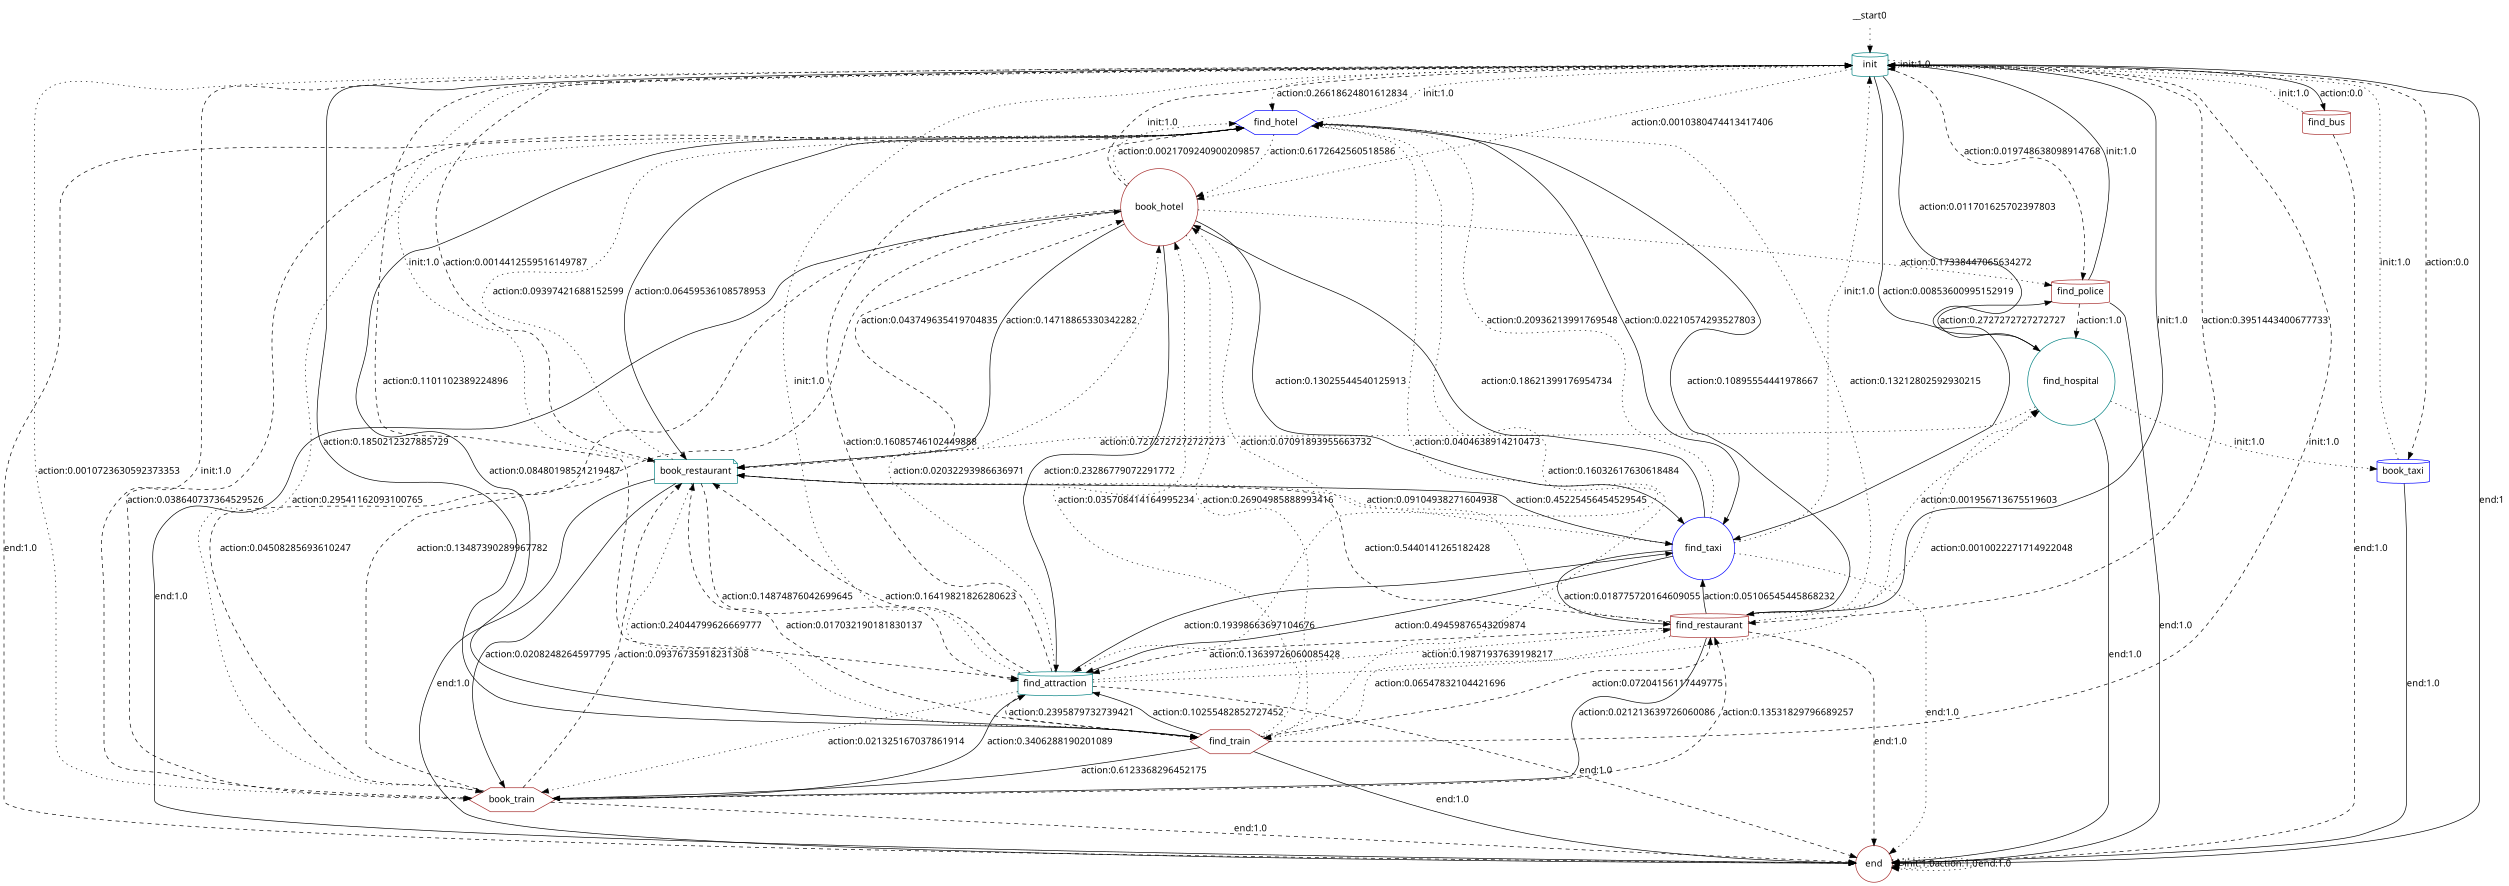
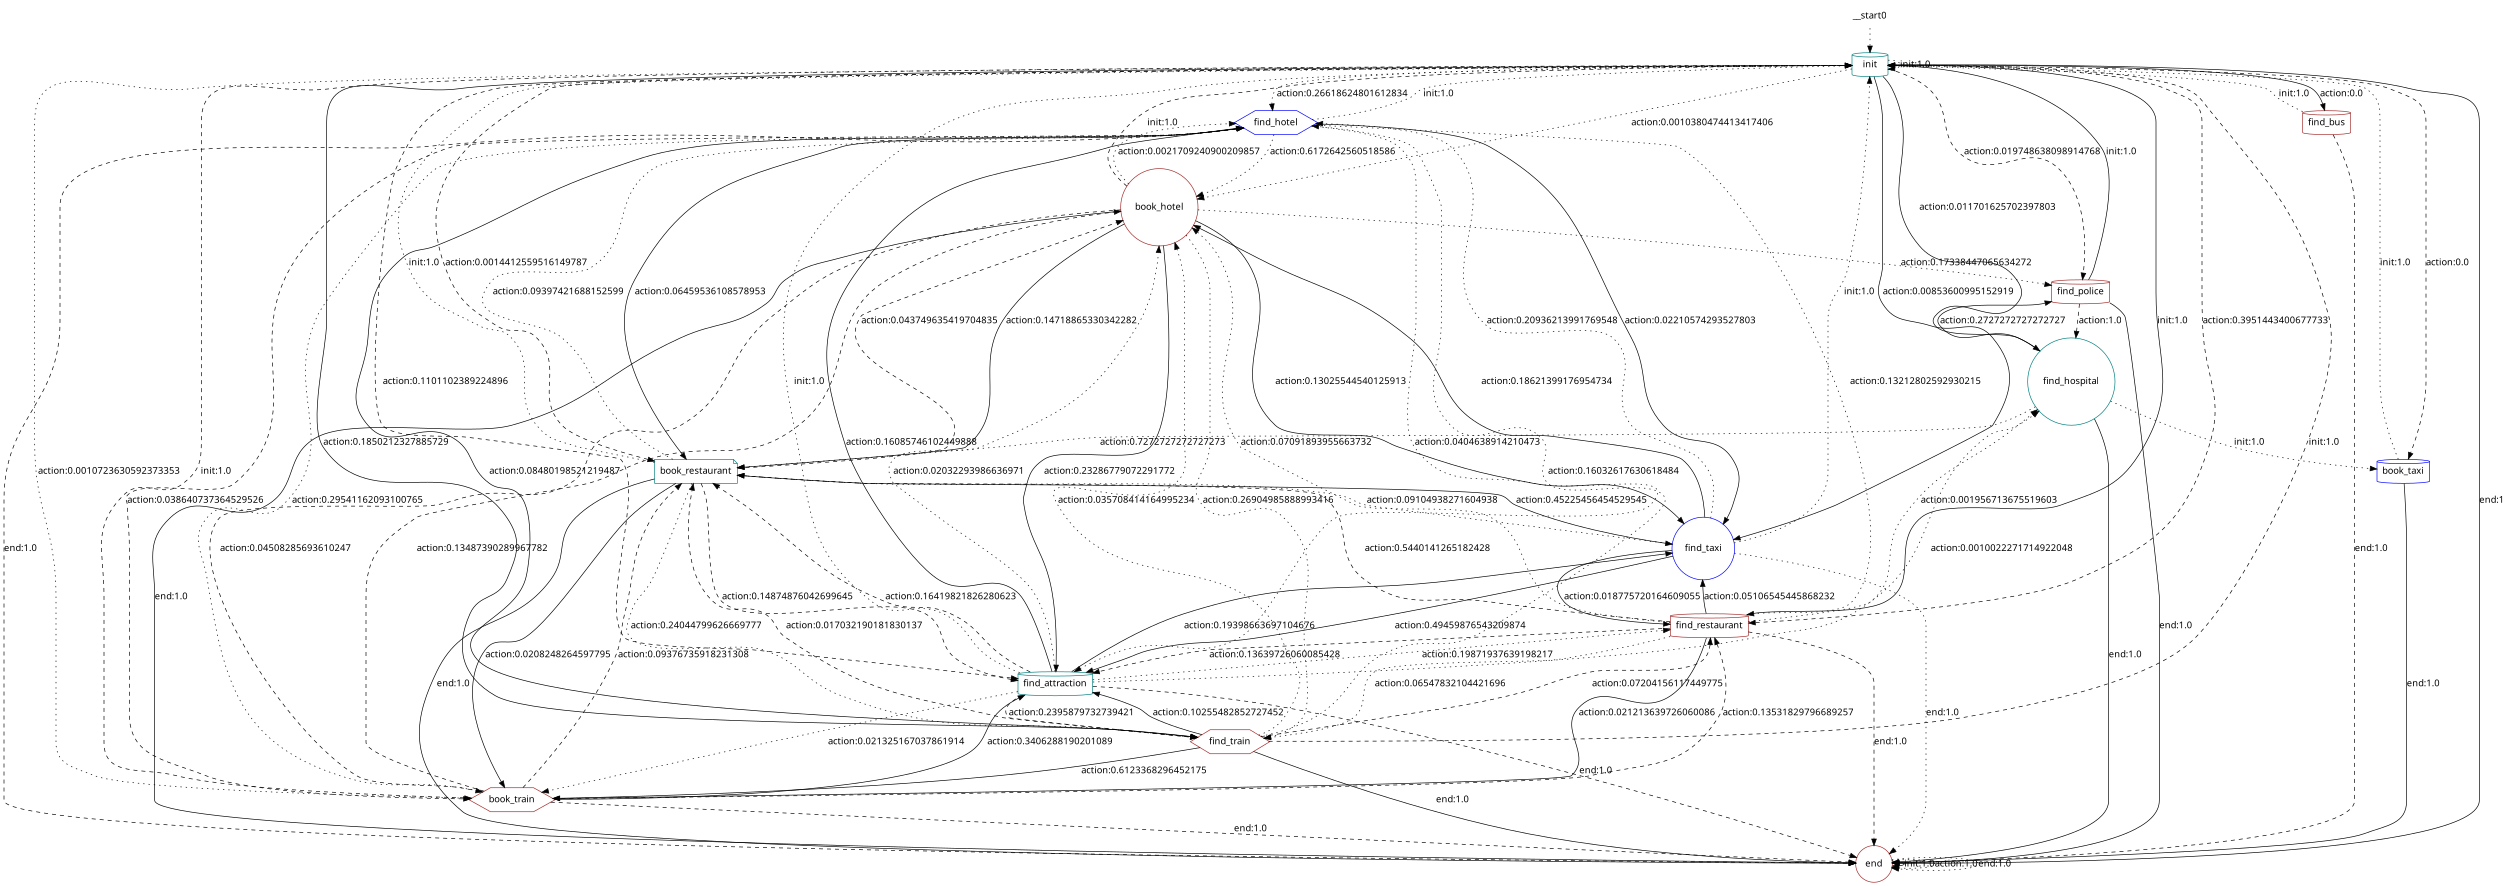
edge "find_attraction" -> "find_hotel": style dashed -> solid
edge "find_restaurant" -> "find_hotel": removed, label "action:0.10895554441978667"
